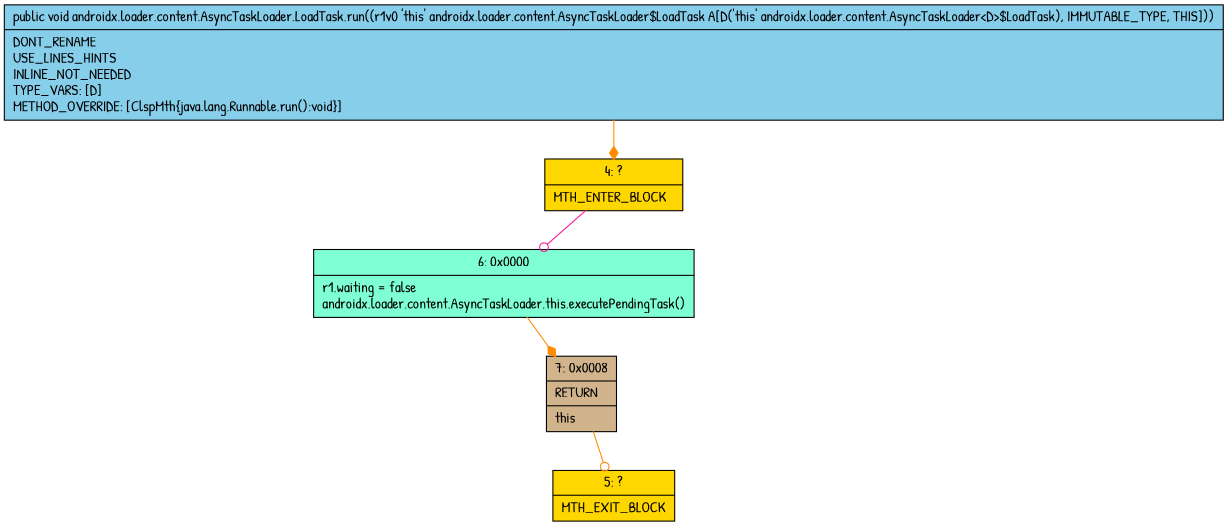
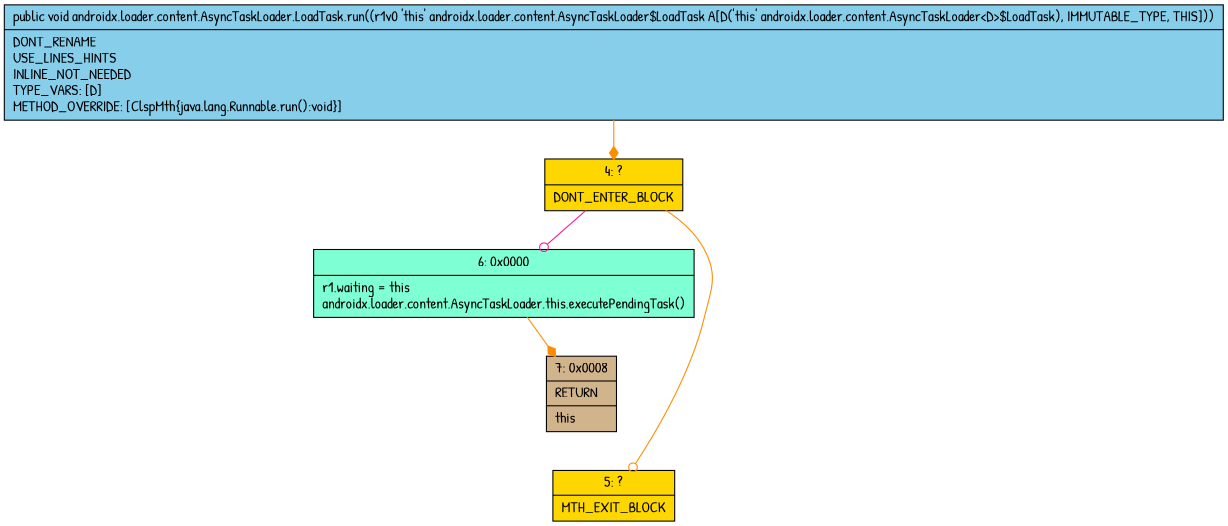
node "4: ?": text "MTH_ENTER_BLOCK" -> "DONT_ENTER_BLOCK"
node "6: 0x0000": text "r1.waiting = false" -> "r1.waiting = this"
edge "7: 0x0008" -> "5: ?": now "4: ?" -> "5: ?"
